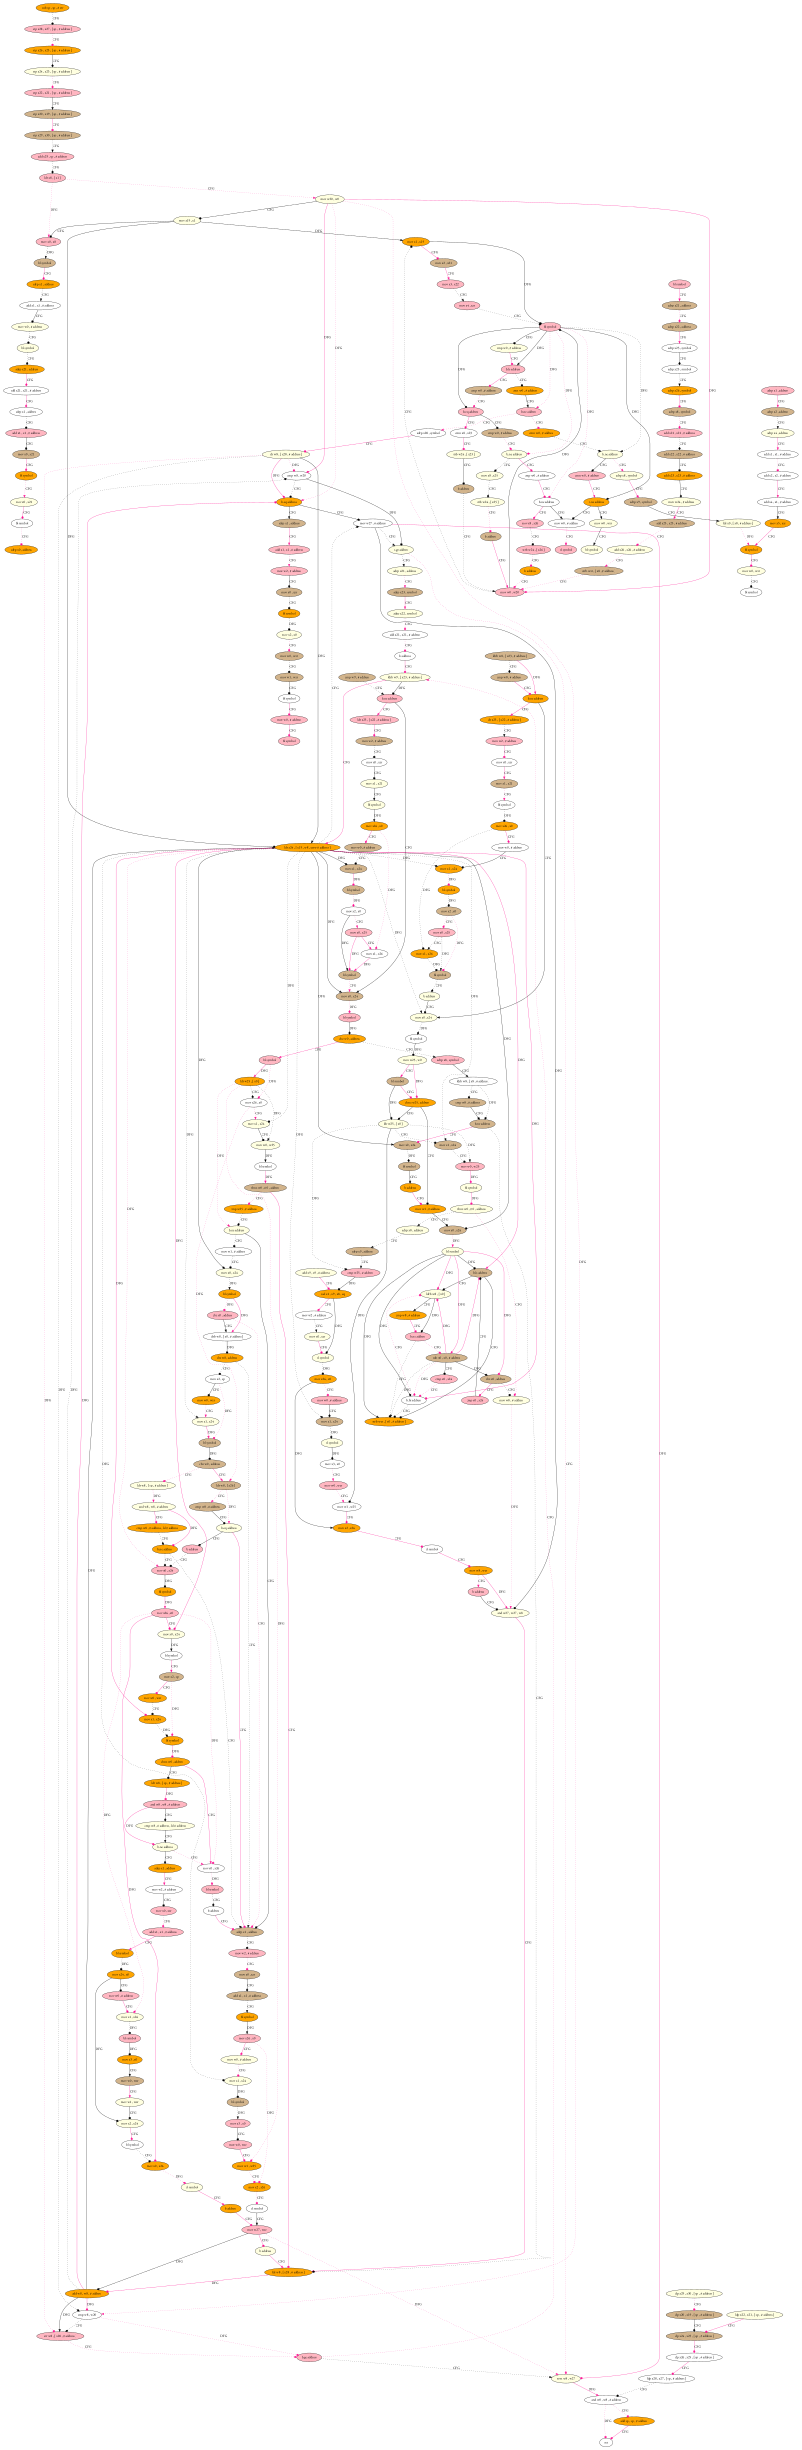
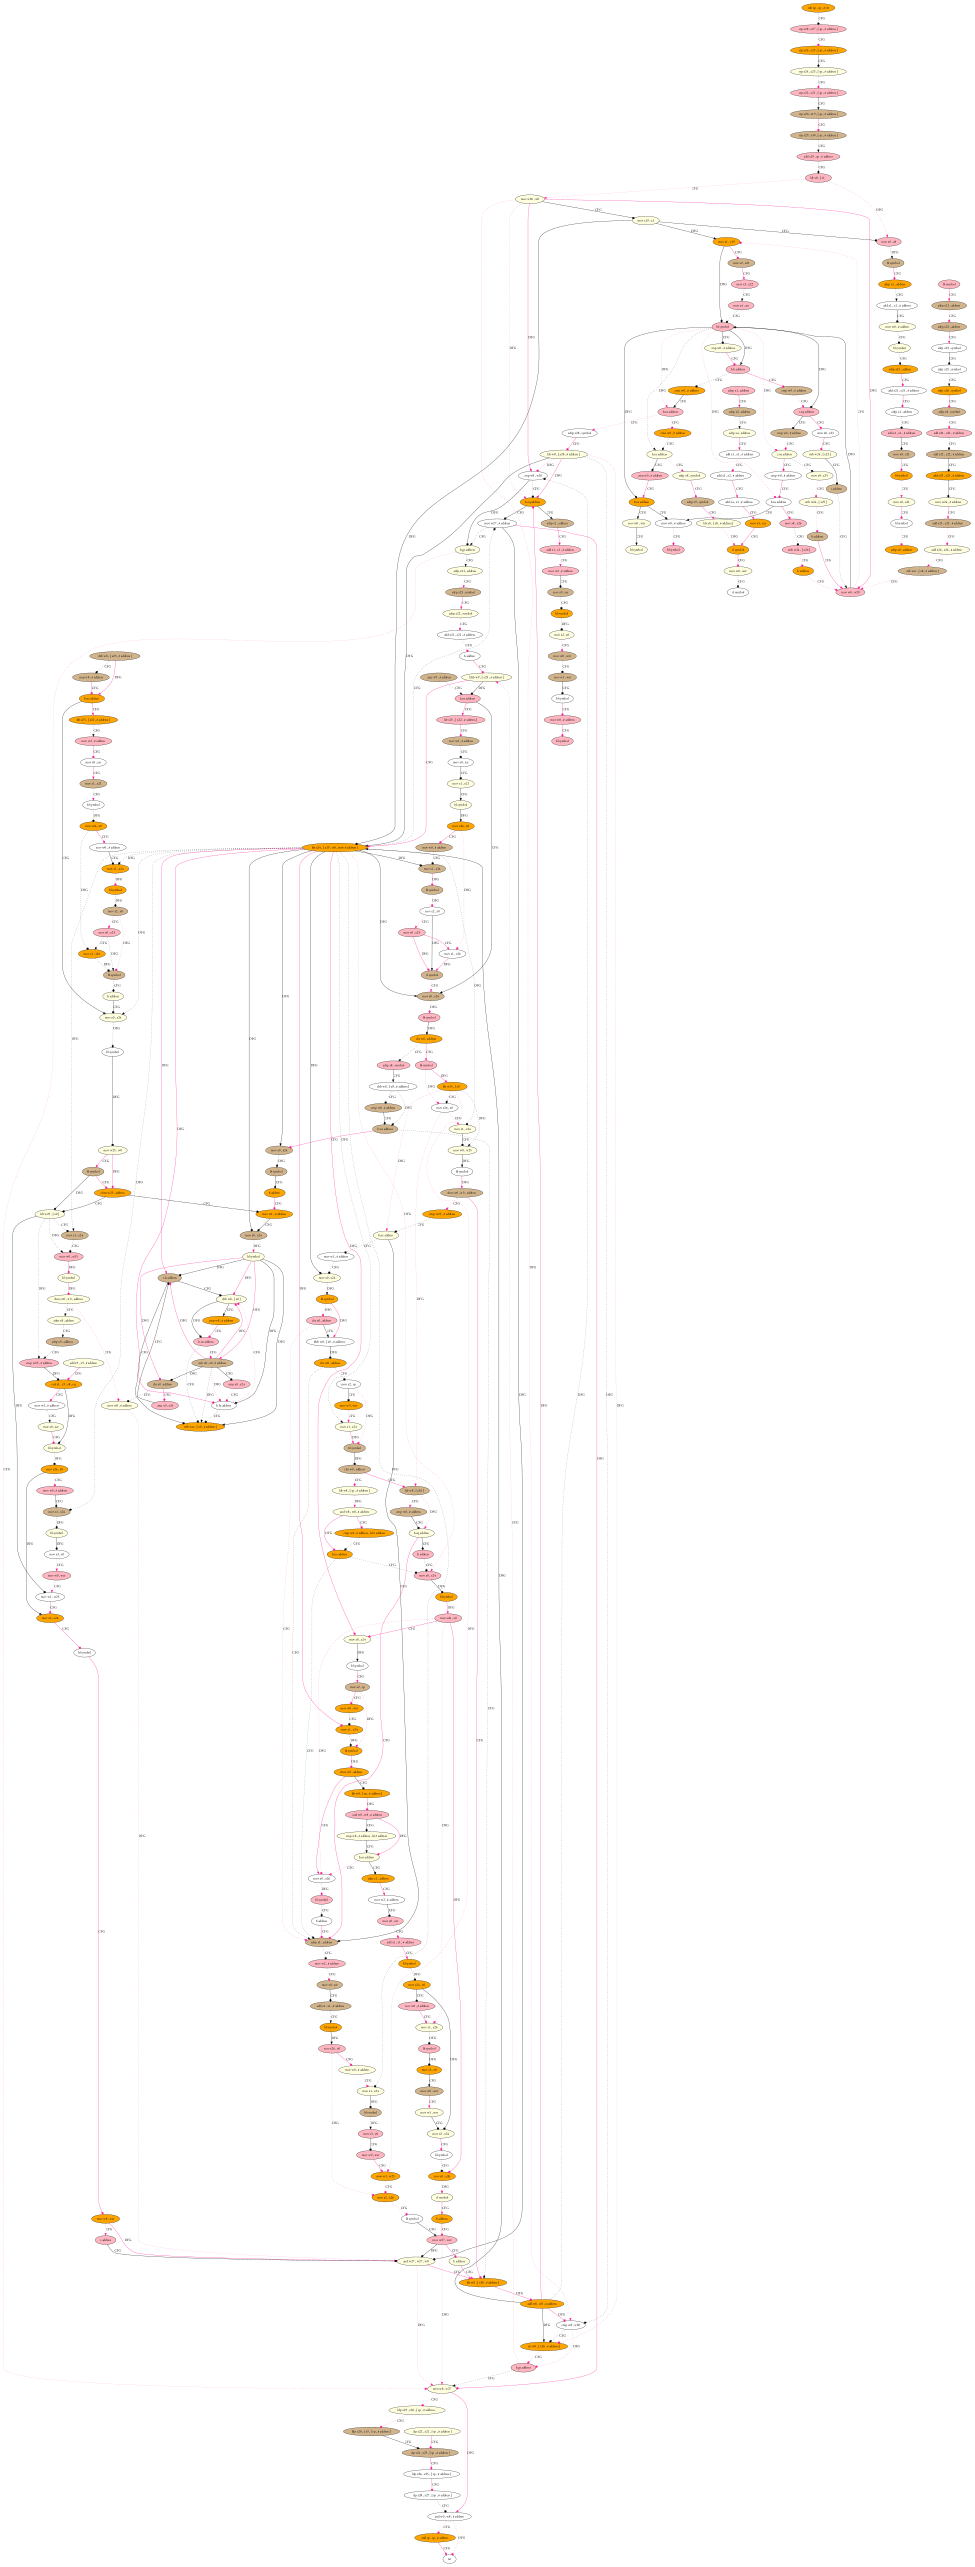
edge "mov w0 , w20" -> "mov x1 , x19": color black -> deeppink
edge "mov x8 , x25" -> "strb w24 , [ x25 ]": color black -> deeppink
edge "add x4 , x1 , # address" -> "mov x5 , xzr": color black -> deeppink
edge "adrp x9 , symbol" -> "ldr x0 , [ x8 , # address ]": color black -> deeppink
edge "mov w27 , wzr" -> "add w8 , w8 , # address": now "mov w27 , wzr" -> "and w27 , w27 , w8"
edge "and w27 , w27 , w8" -> "mvn w8 , w27": added, label "DFG"
node "str w8 , [ x28 , # address ]": fillcolor lightpink -> orange
edge "mvn w8 , w27" -> "ldp x29 , x30 , [ sp , # address ]": added, label "CFG"
